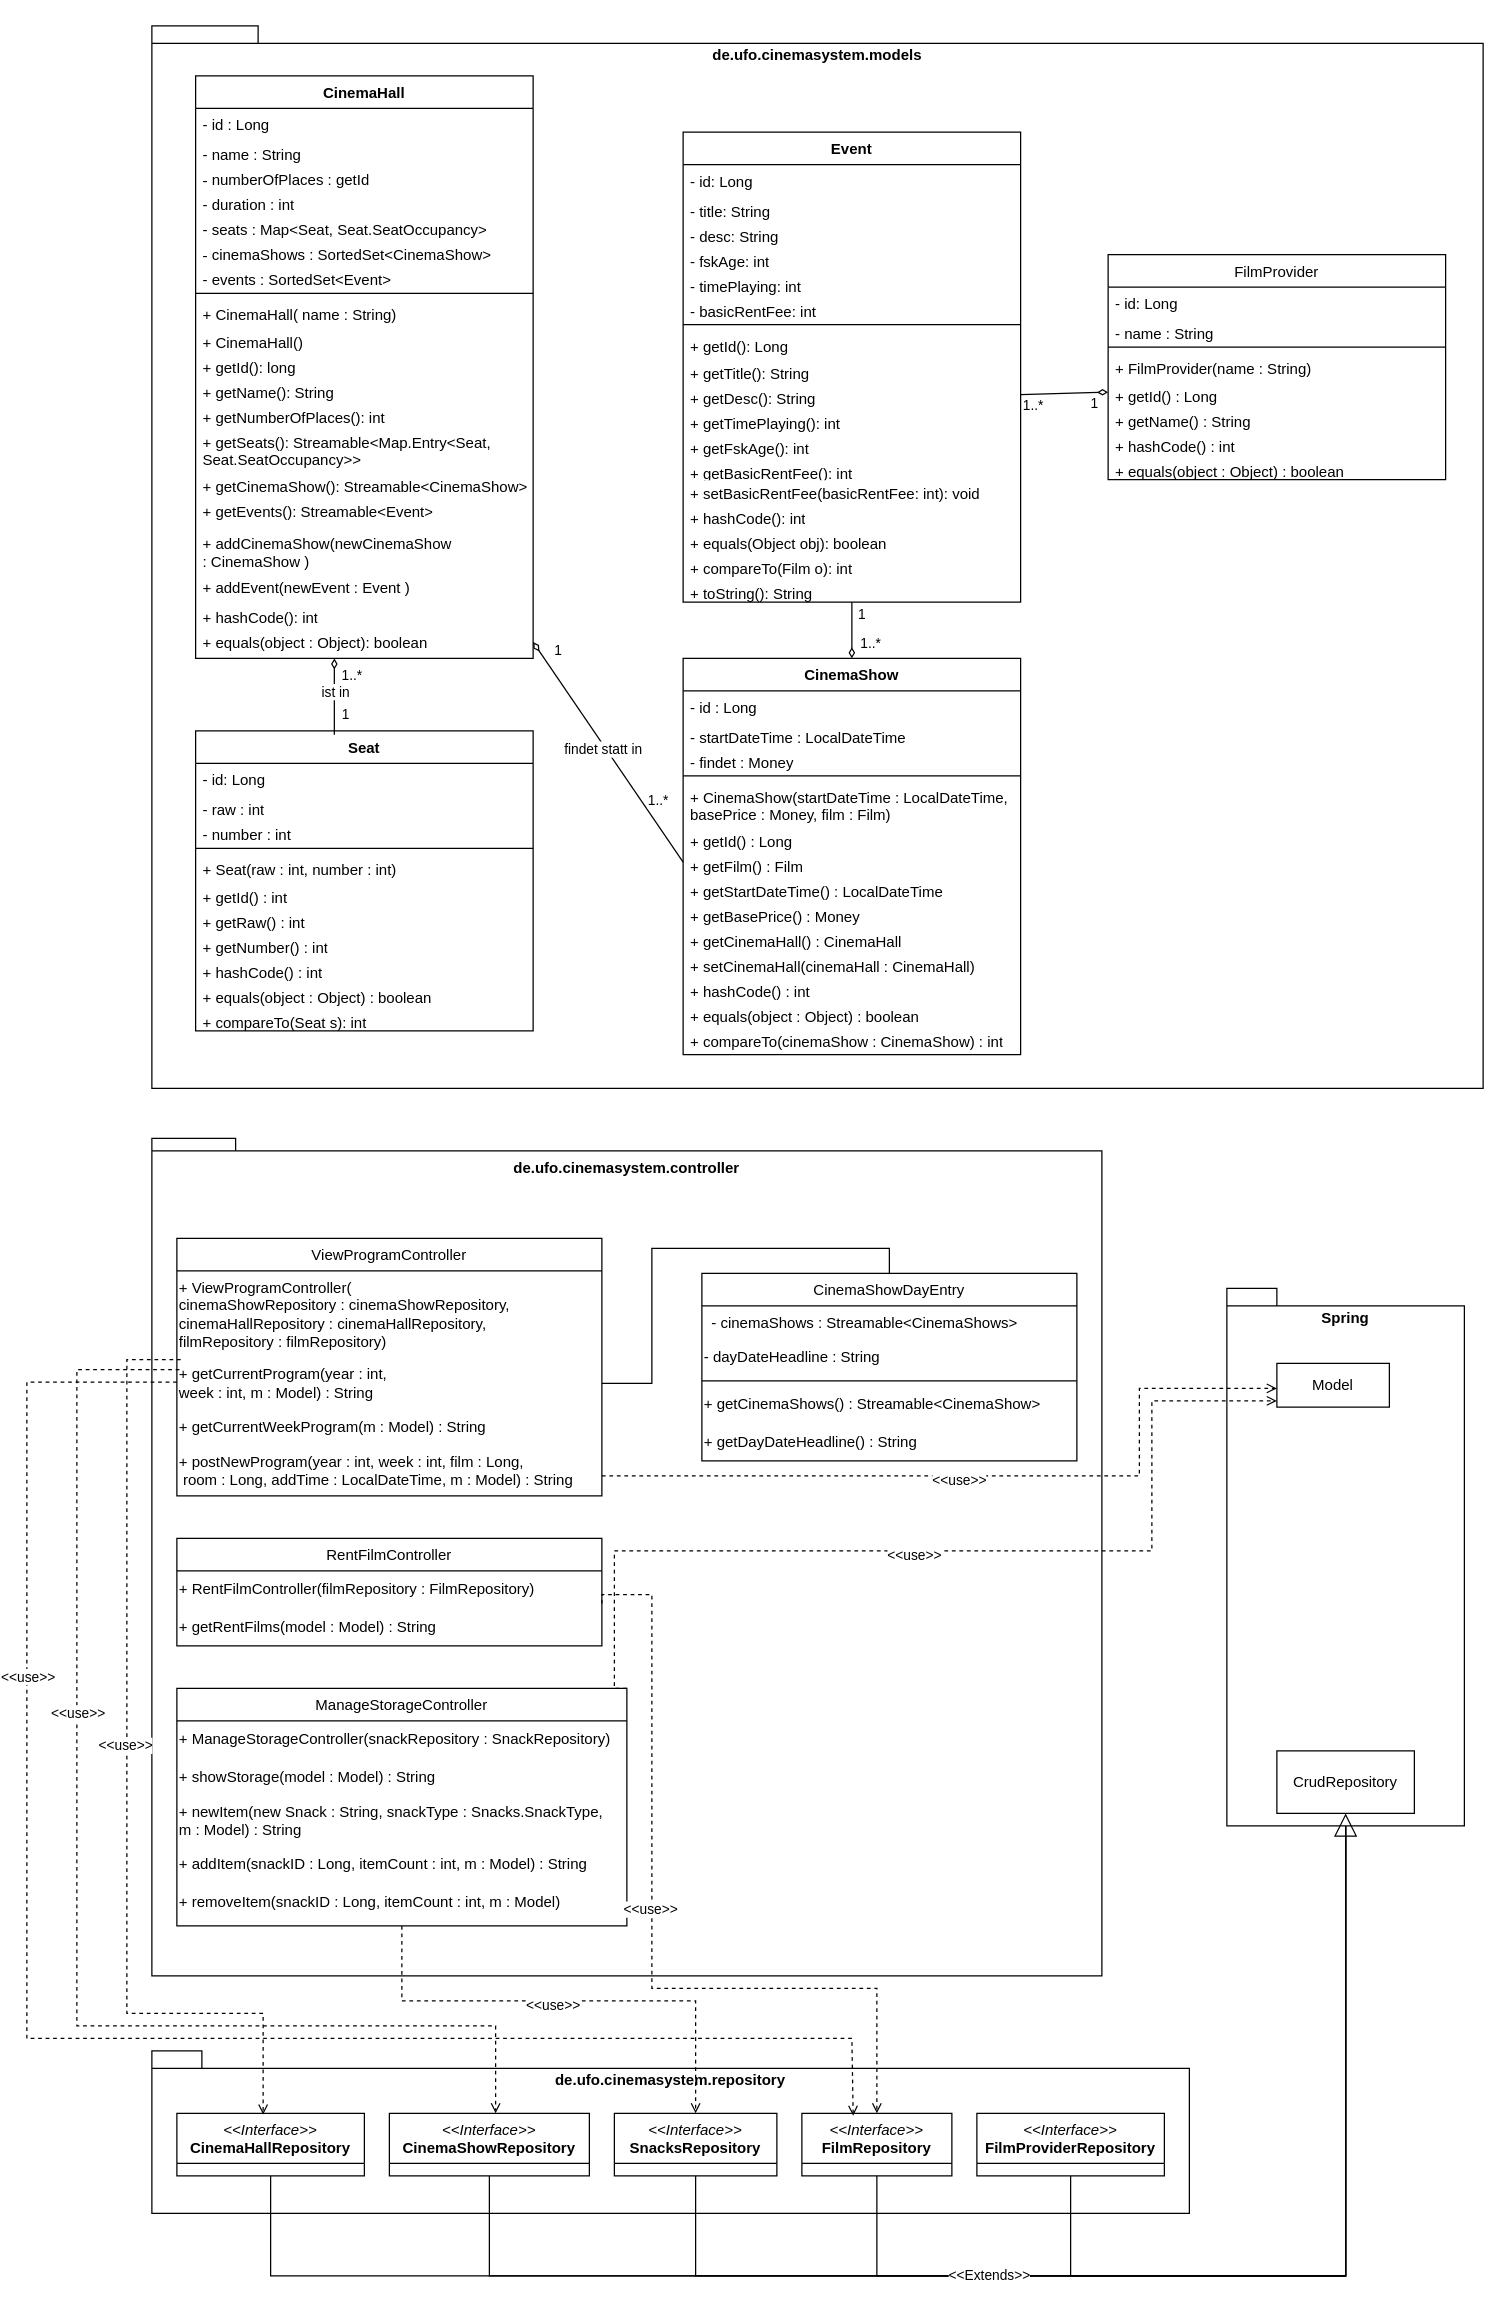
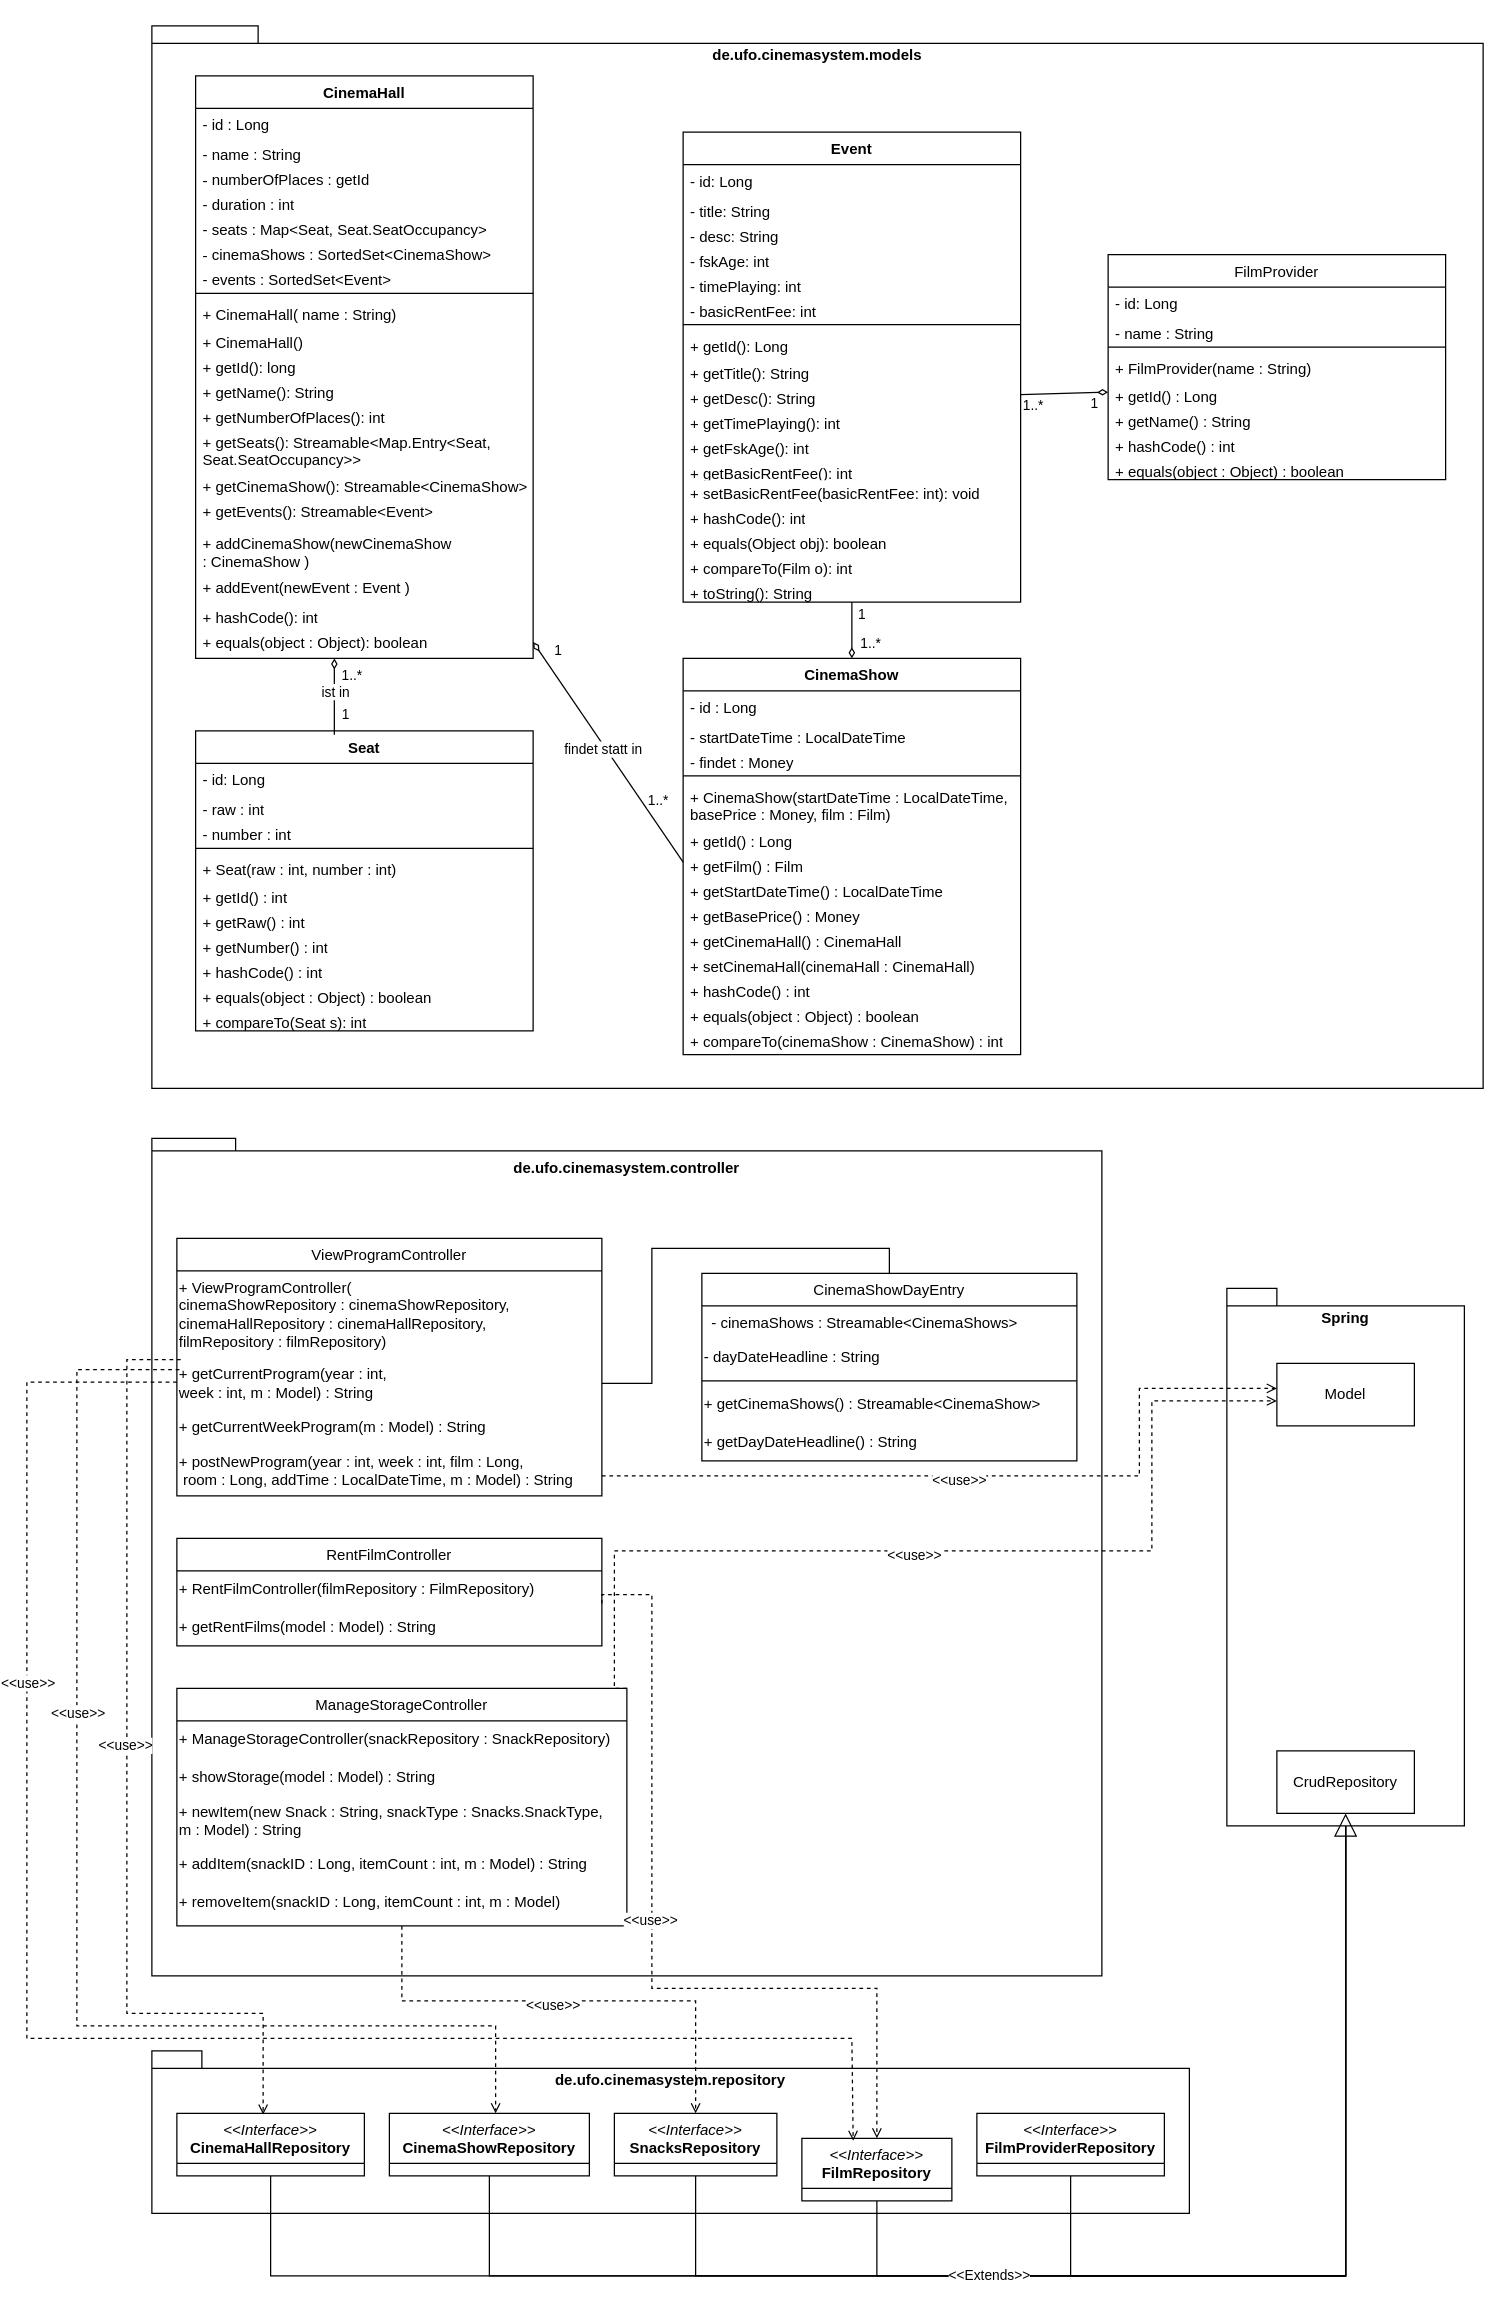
node "Model": size 113x44 -> 138x63
node "<<Interface>> FilmRepository": moved (877, 2144) -> (877, 2169)
